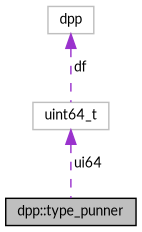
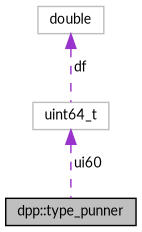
node "dpp": label "dpp" -> "double"
edge "dpp::type_punner" -> "uint64_t": label " ui64" -> " ui60"
